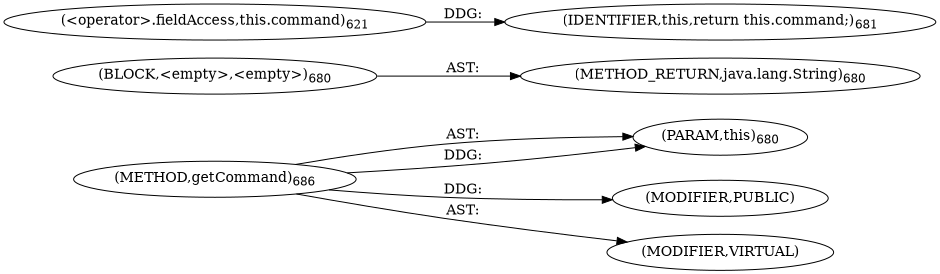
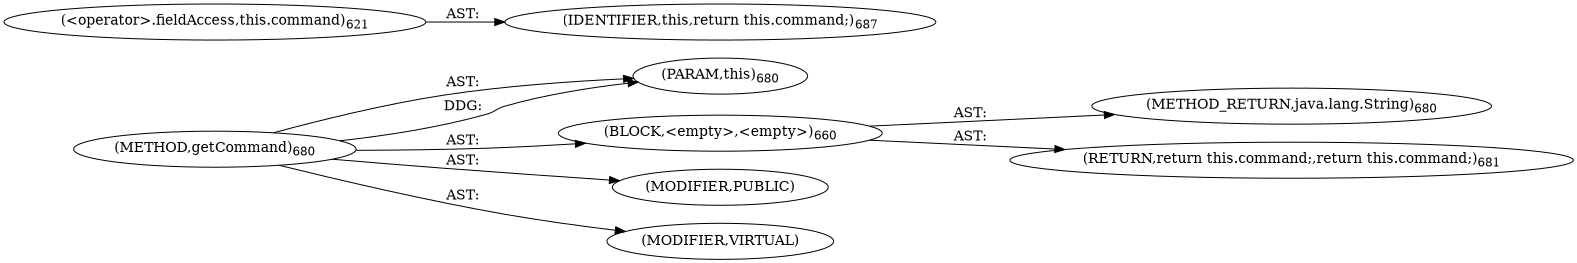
edge "(<operator>.fieldAccess,this.command)" -> "(IDENTIFIER,this,return this.command;)": label "DDG: " -> "AST: "
node "(IDENTIFIER,this,return this.command;)": text "681" -> "687"
node "(BLOCK,<empty>,<empty>)": text "680" -> "660"
edge "(METHOD,getCommand)" -> "(BLOCK,<empty>,<empty>)": added, label "AST:"
node "(RETURN,return this.command;,return this.command;)": added
node "(METHOD,getCommand)": text "686" -> "680"
edge "(METHOD,getCommand)" -> "(MODIFIER,PUBLIC)": label "DDG: " -> "AST: "
